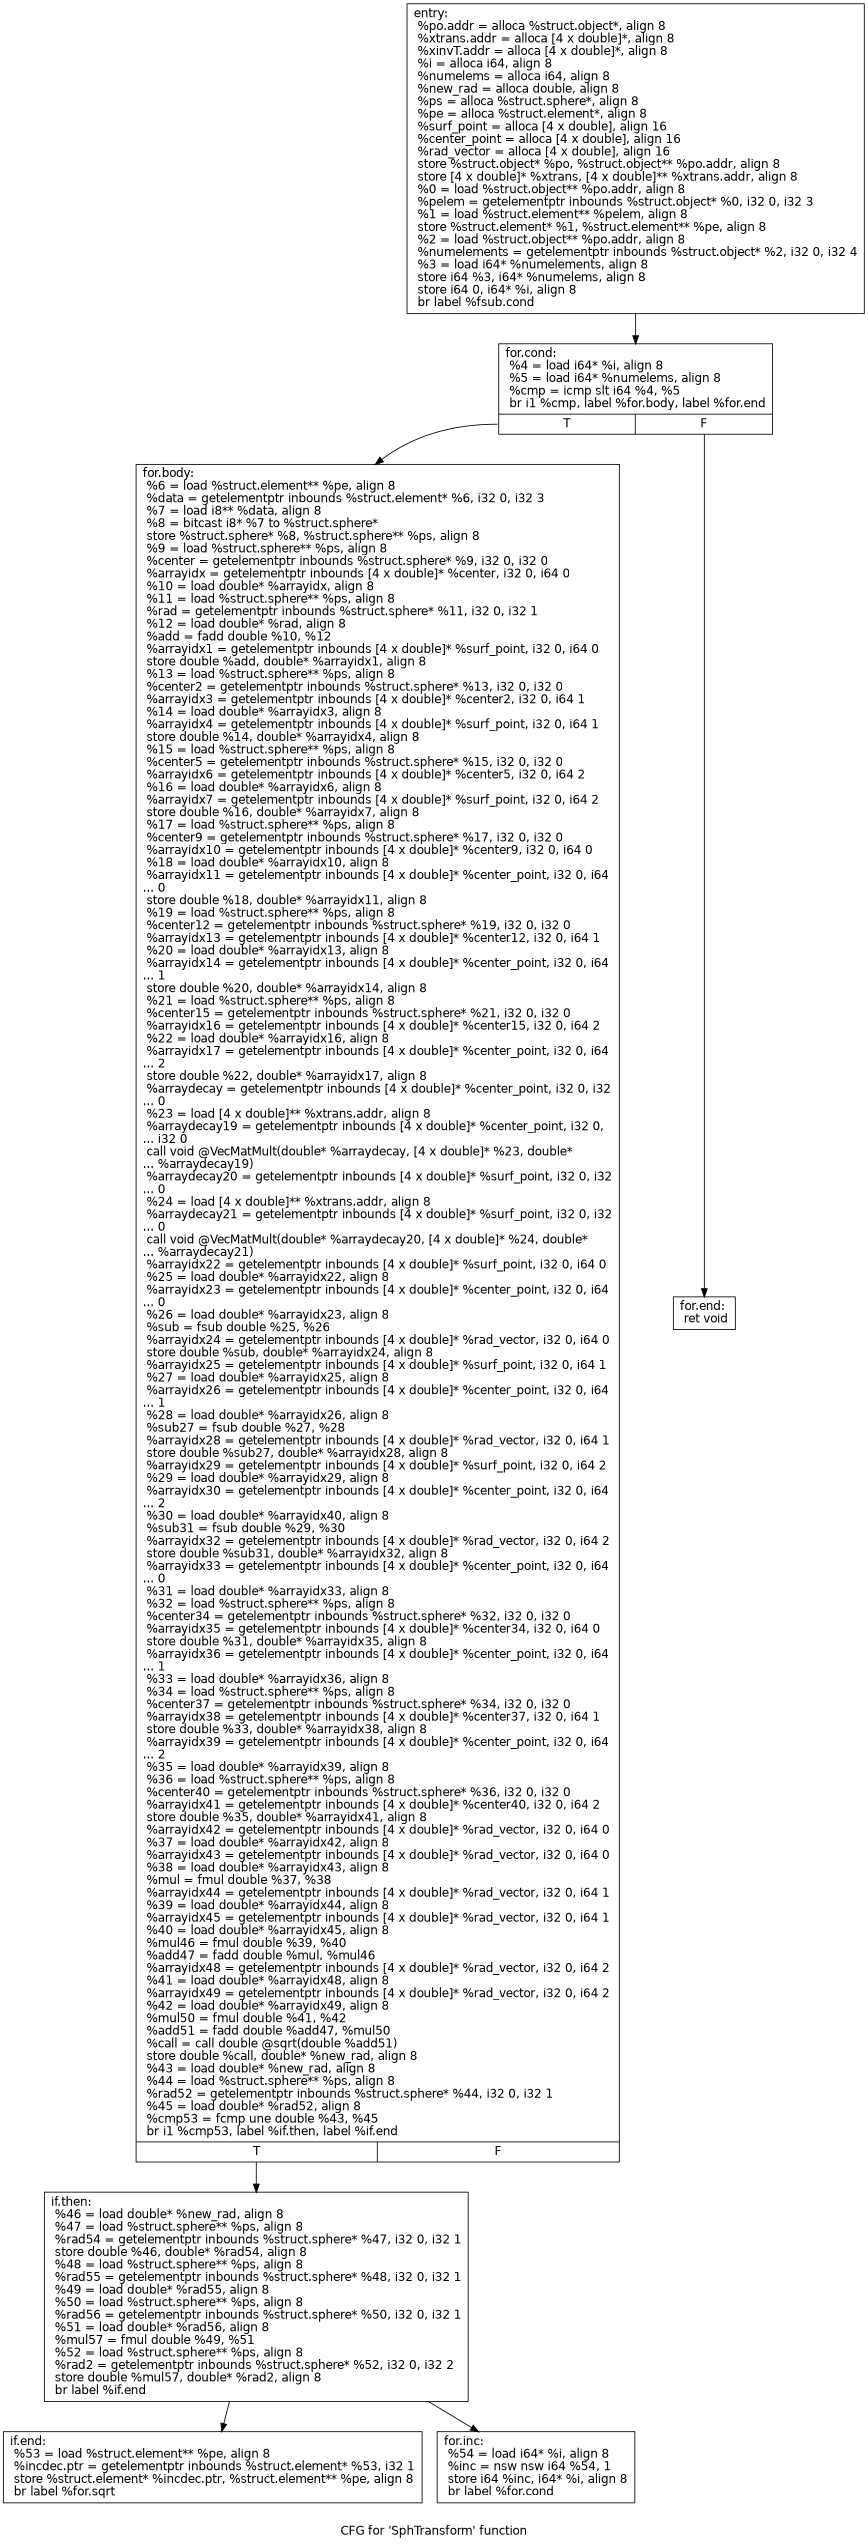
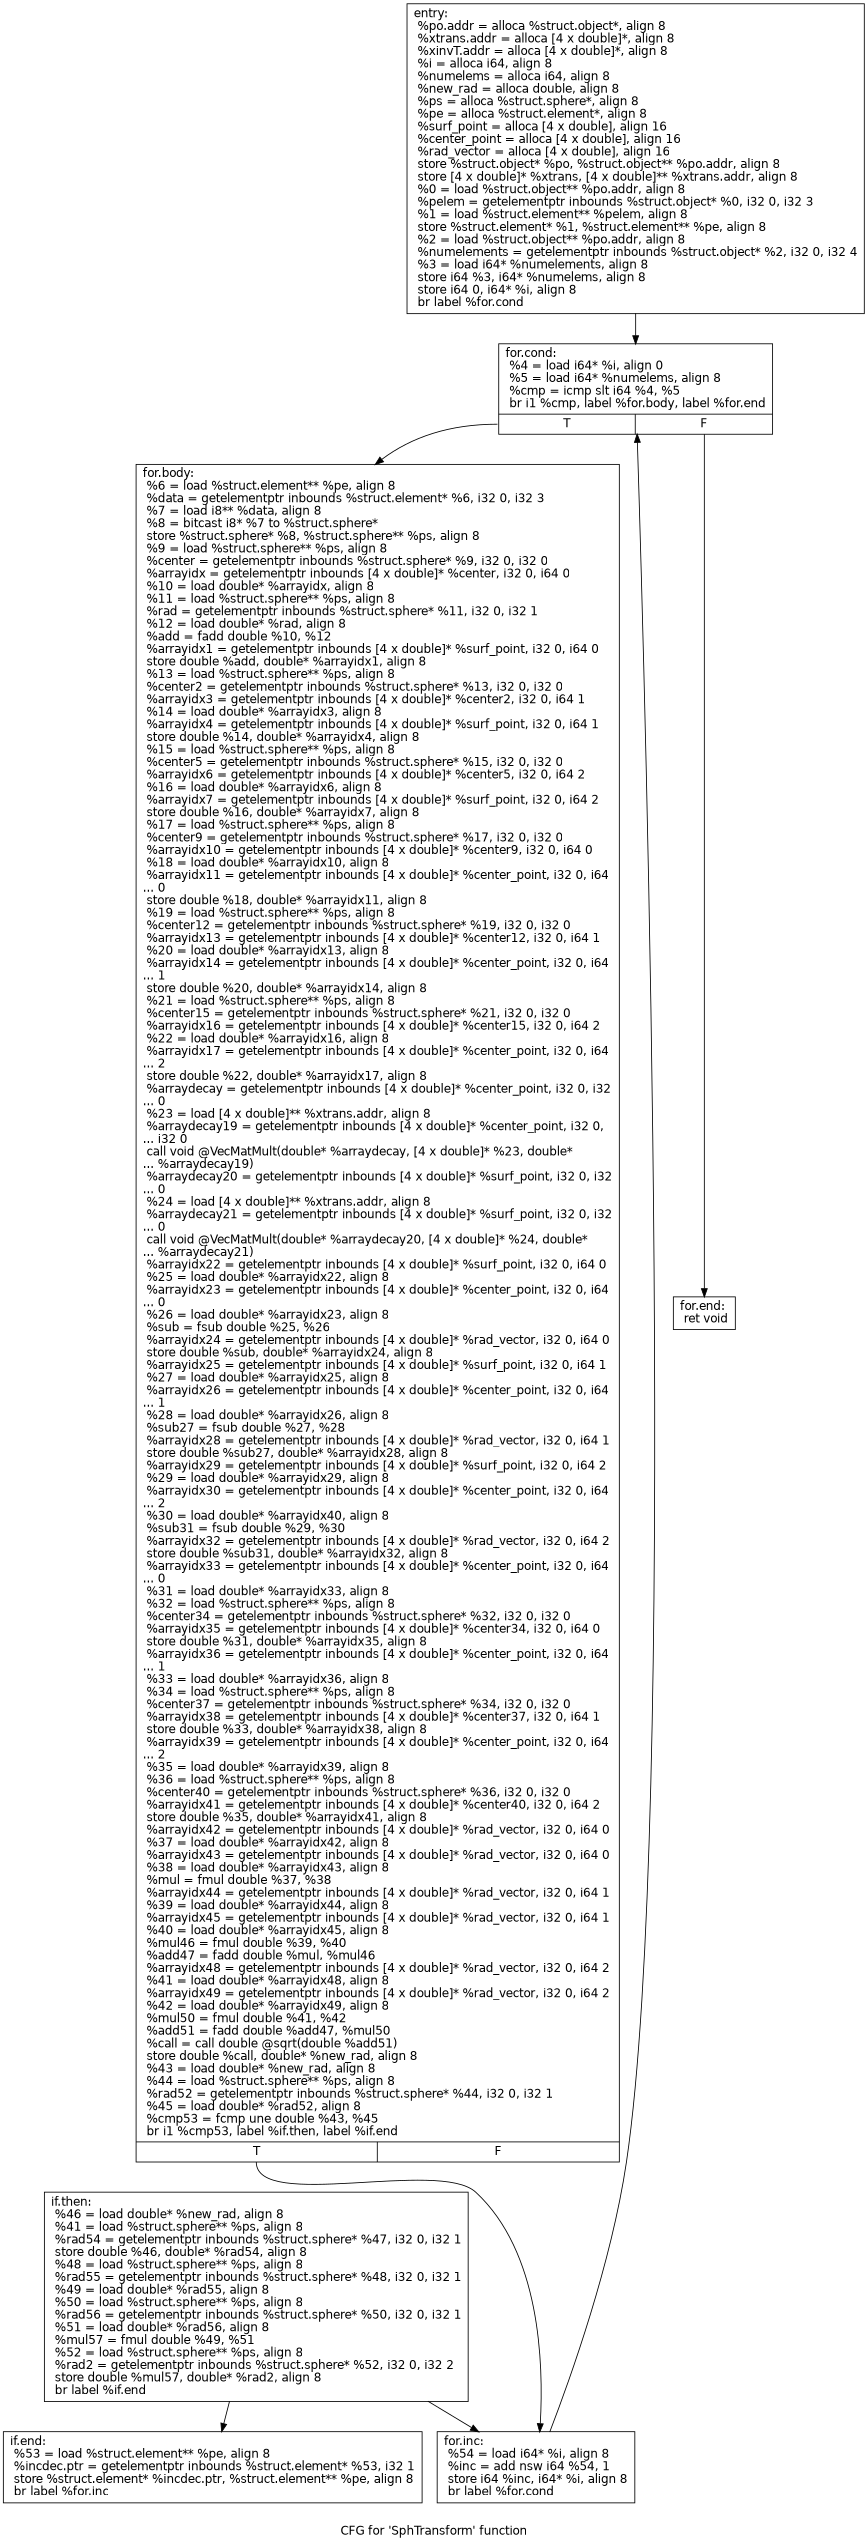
node "entry:": text "br label %fsub.cond" -> "br label %for.cond"
node "for.cond:": text "%4 = load i64* %i, align 8" -> "%4 = load i64* %i, align 0"
edge "for.inc:" -> "for.cond:": added
edge "for.body:" -> "if.then:": now "for.body:" -> "for.inc:"
node "if.then:": text "%47 = load %struct.sphere** %ps, align 8" -> "%41 = load %struct.sphere** %ps, align 8"
node "for.inc:": text "%inc = nsw nsw i64 %54, 1" -> "%inc = add nsw i64 %54, 1"
node "if.end:": text "br label %for.sqrt" -> "br label %for.inc"
